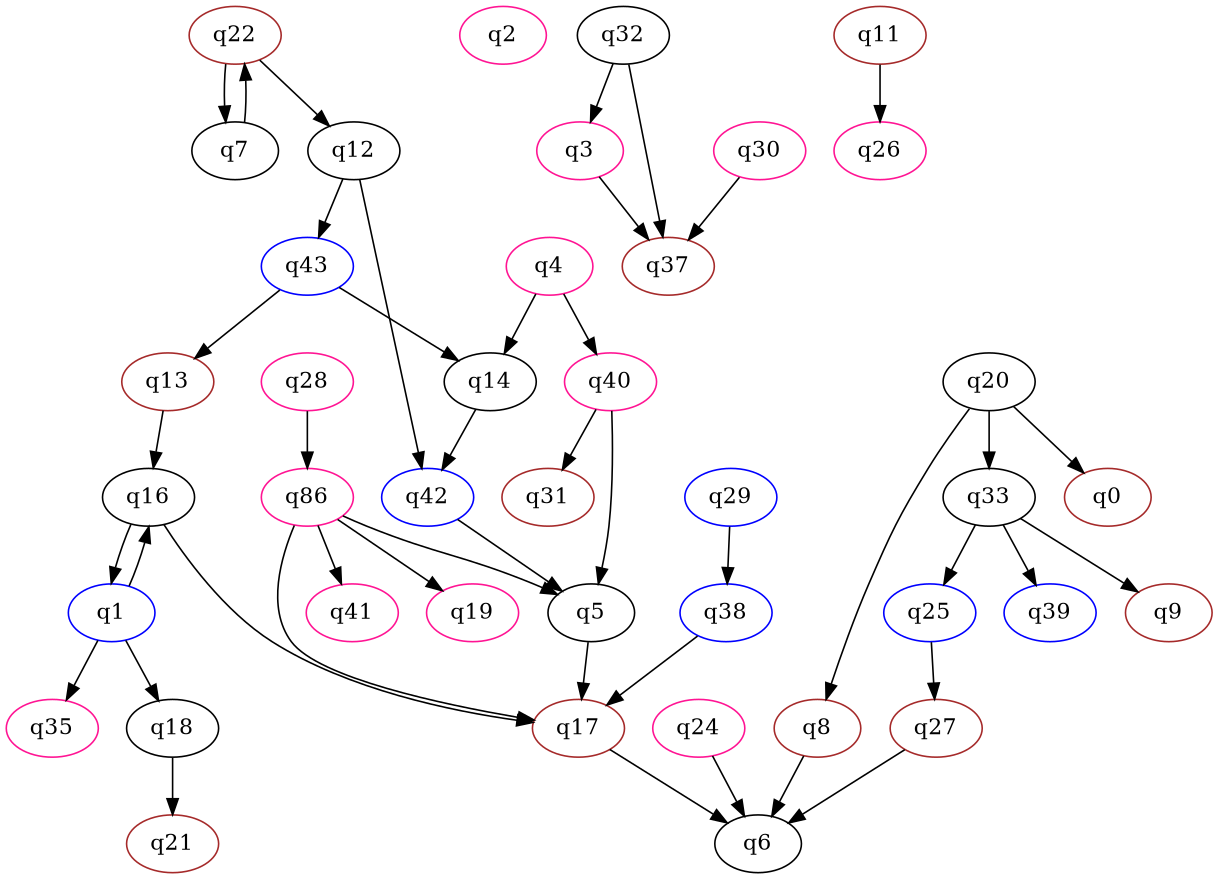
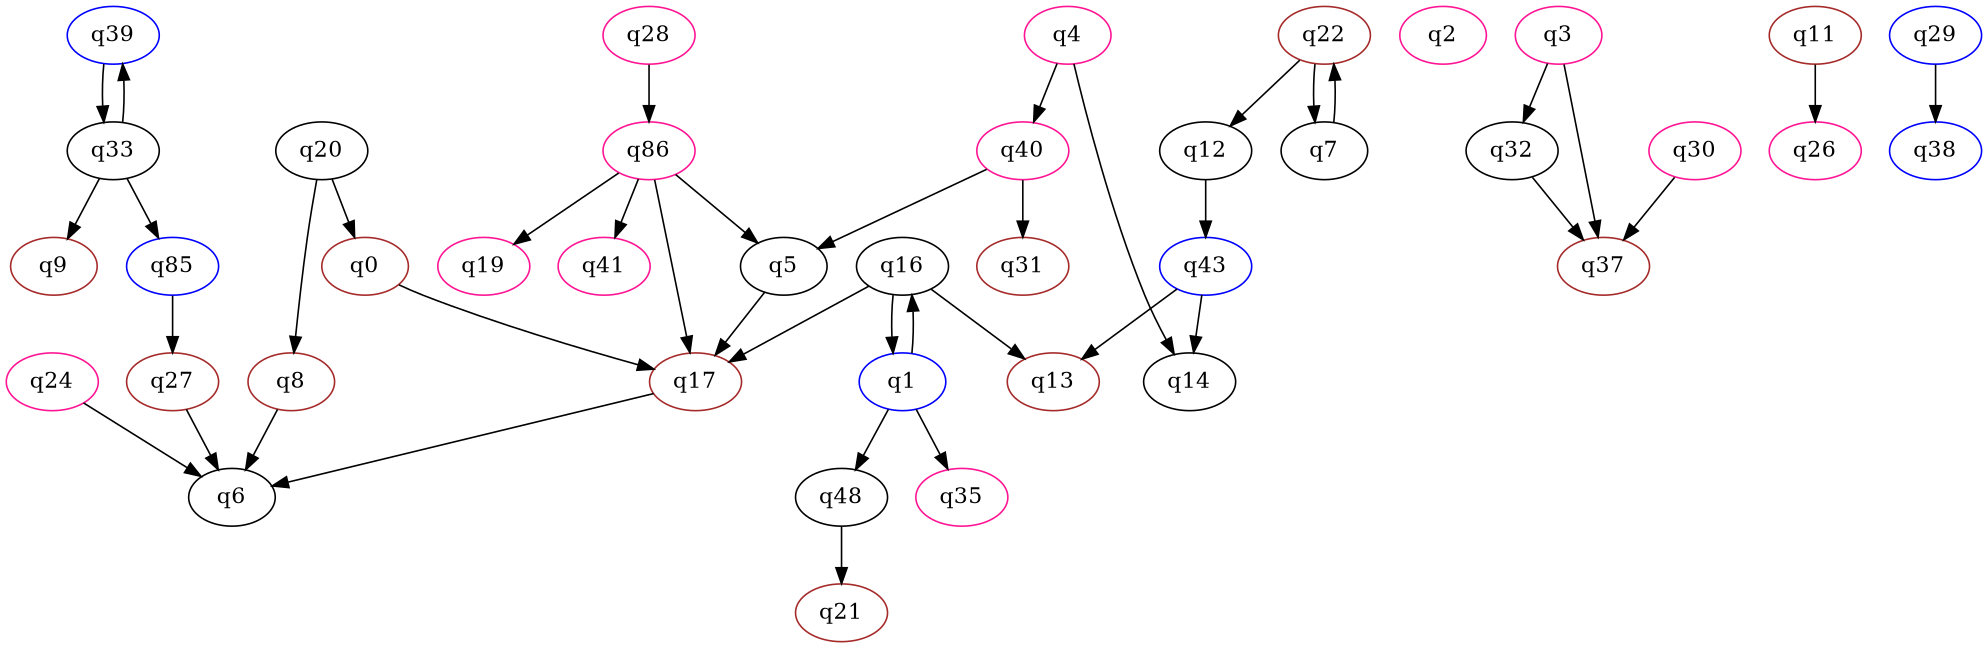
edge "q32" -> "q3": reversed
edge "q13" -> "q16": reversed
edge "q20" -> "q33": now "q39" -> "q33"
node "q42": removed
node "q25": label "q25" -> "q85"
edge "q38" -> "q17": now "q0" -> "q17"
node "q18": label "q18" -> "q48"
